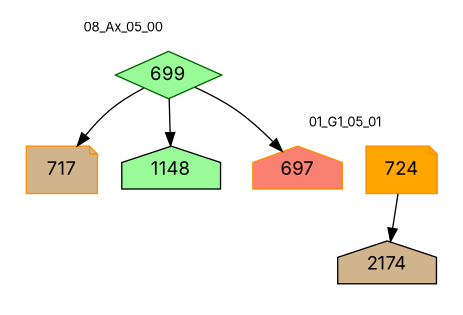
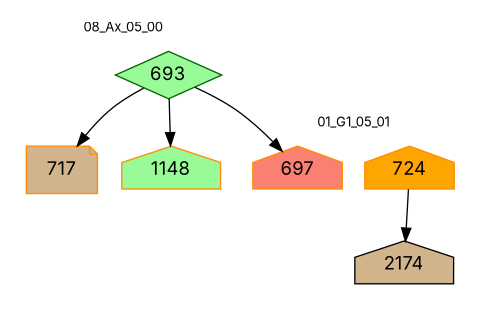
node "699": label "699" -> "693"
node "1148": color black -> darkorange
node "724": shape note -> house
